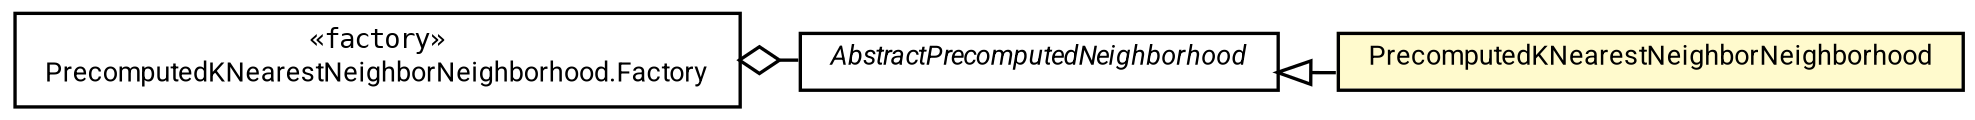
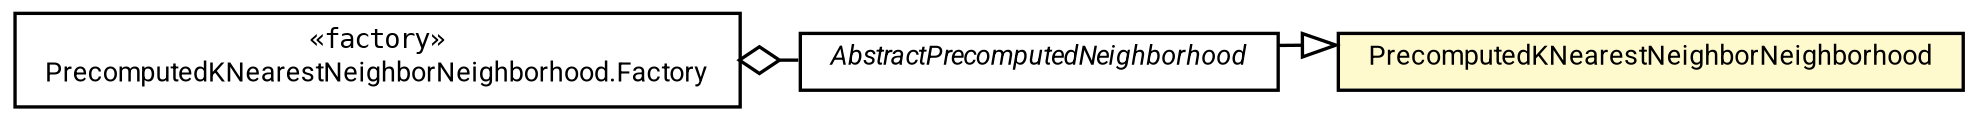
edge "PrecomputedKNearestNeighborNeighborhood" -> "AbstractPrecomputedNeighborhood": reversed
